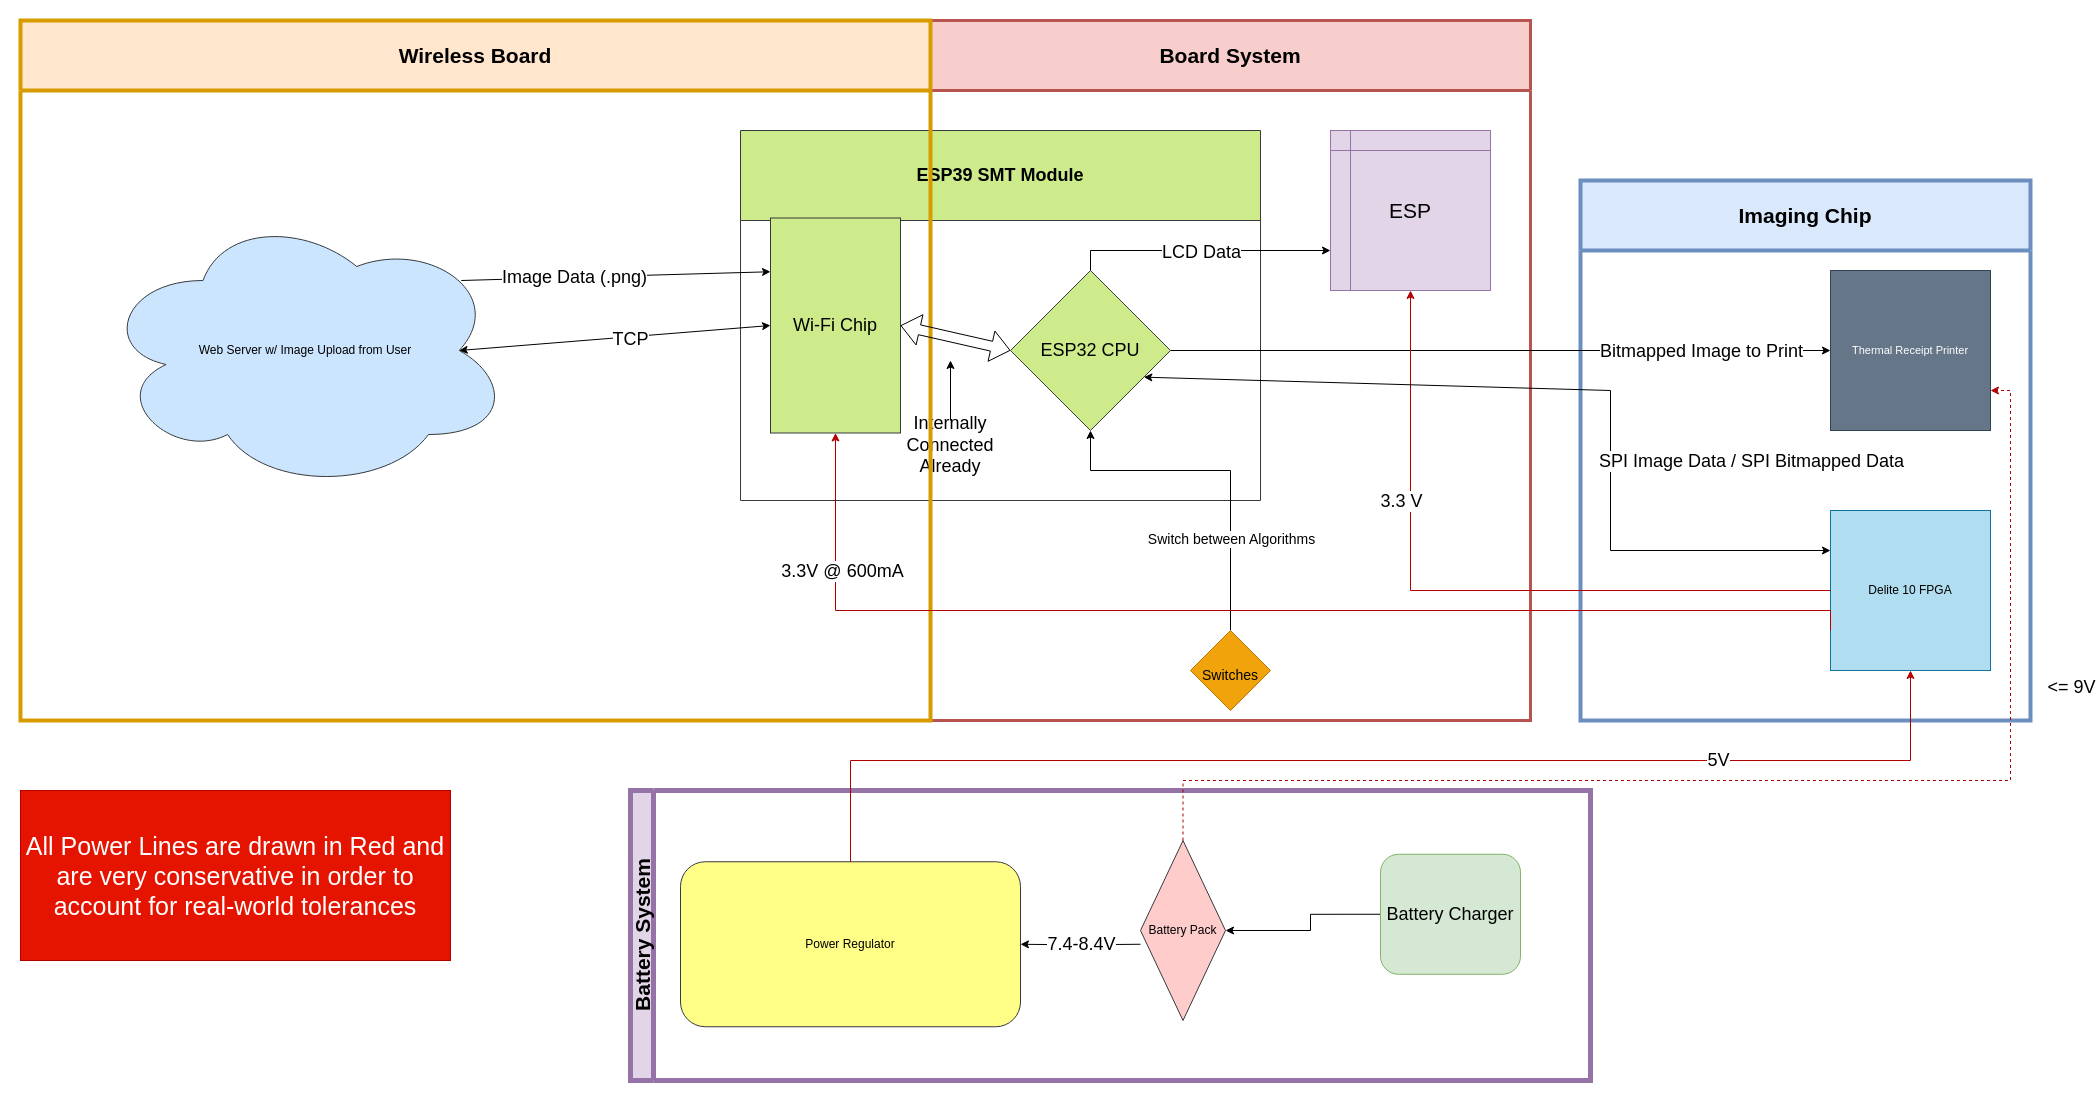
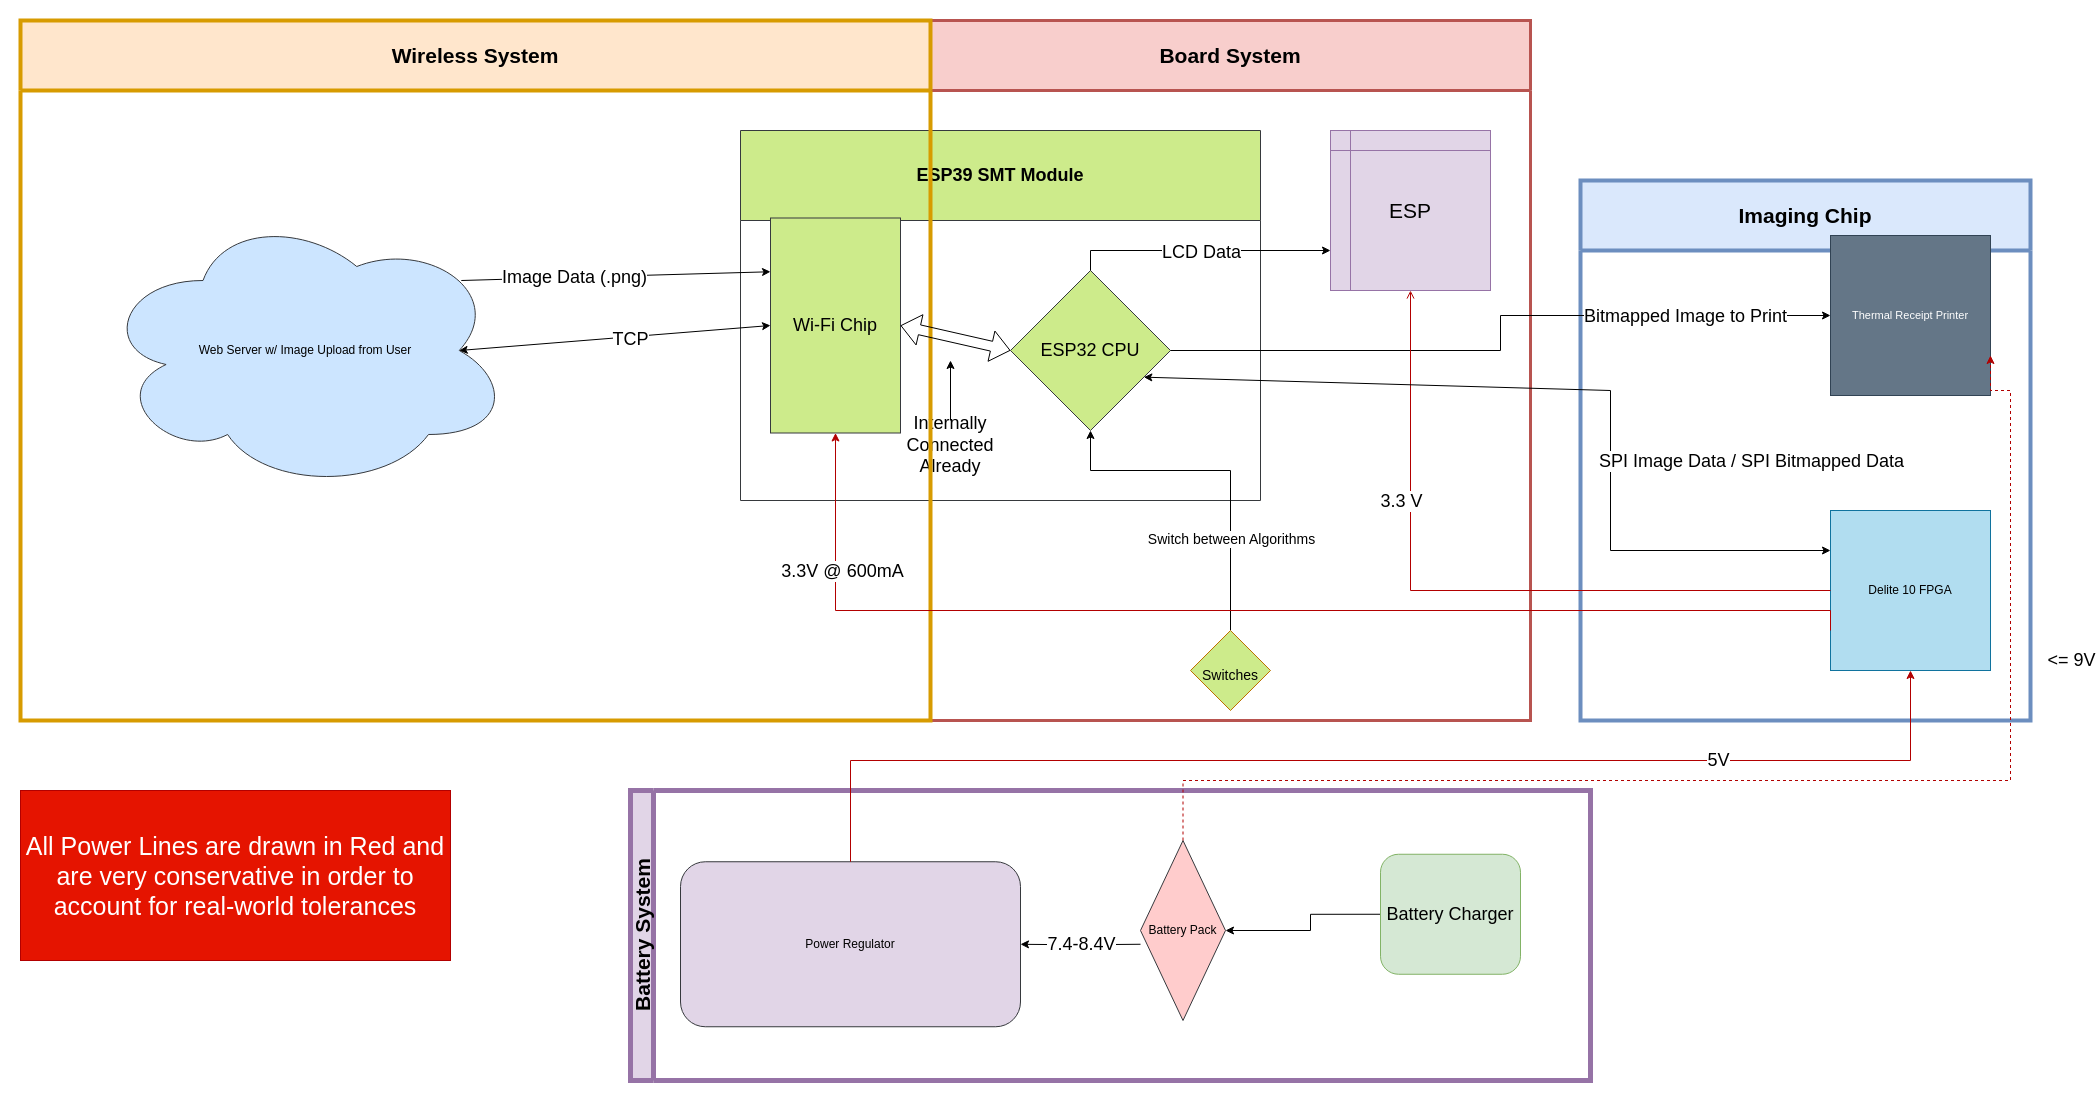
node "Wireless Board": label "Wireless Board" -> "Wireless System"
edge "Delite 10 FPGA" -> "ESP": arrowhead classic -> open
node "Thermal Receipt Printer": moved (1911, 351) -> (1911, 316)
node "Switches": fillcolor #f0a30a -> #cdeb8b
node "Power Regulator": fillcolor #ffff88 -> #e1d5e7
